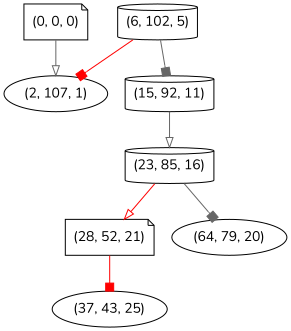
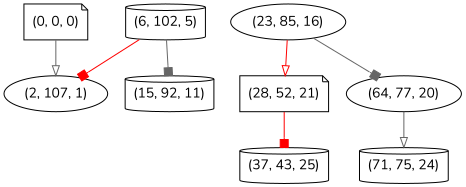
edge "(15, 92, 11)" -> "(23, 85, 16)": removed
node "(23, 85, 16)": shape cylinder -> ellipse
node "(71, 75, 24)": added
node "(64, 79, 20)": label "(64, 79, 20)" -> "(64, 77, 20)"
node "(37, 43, 25)": shape ellipse -> cylinder
